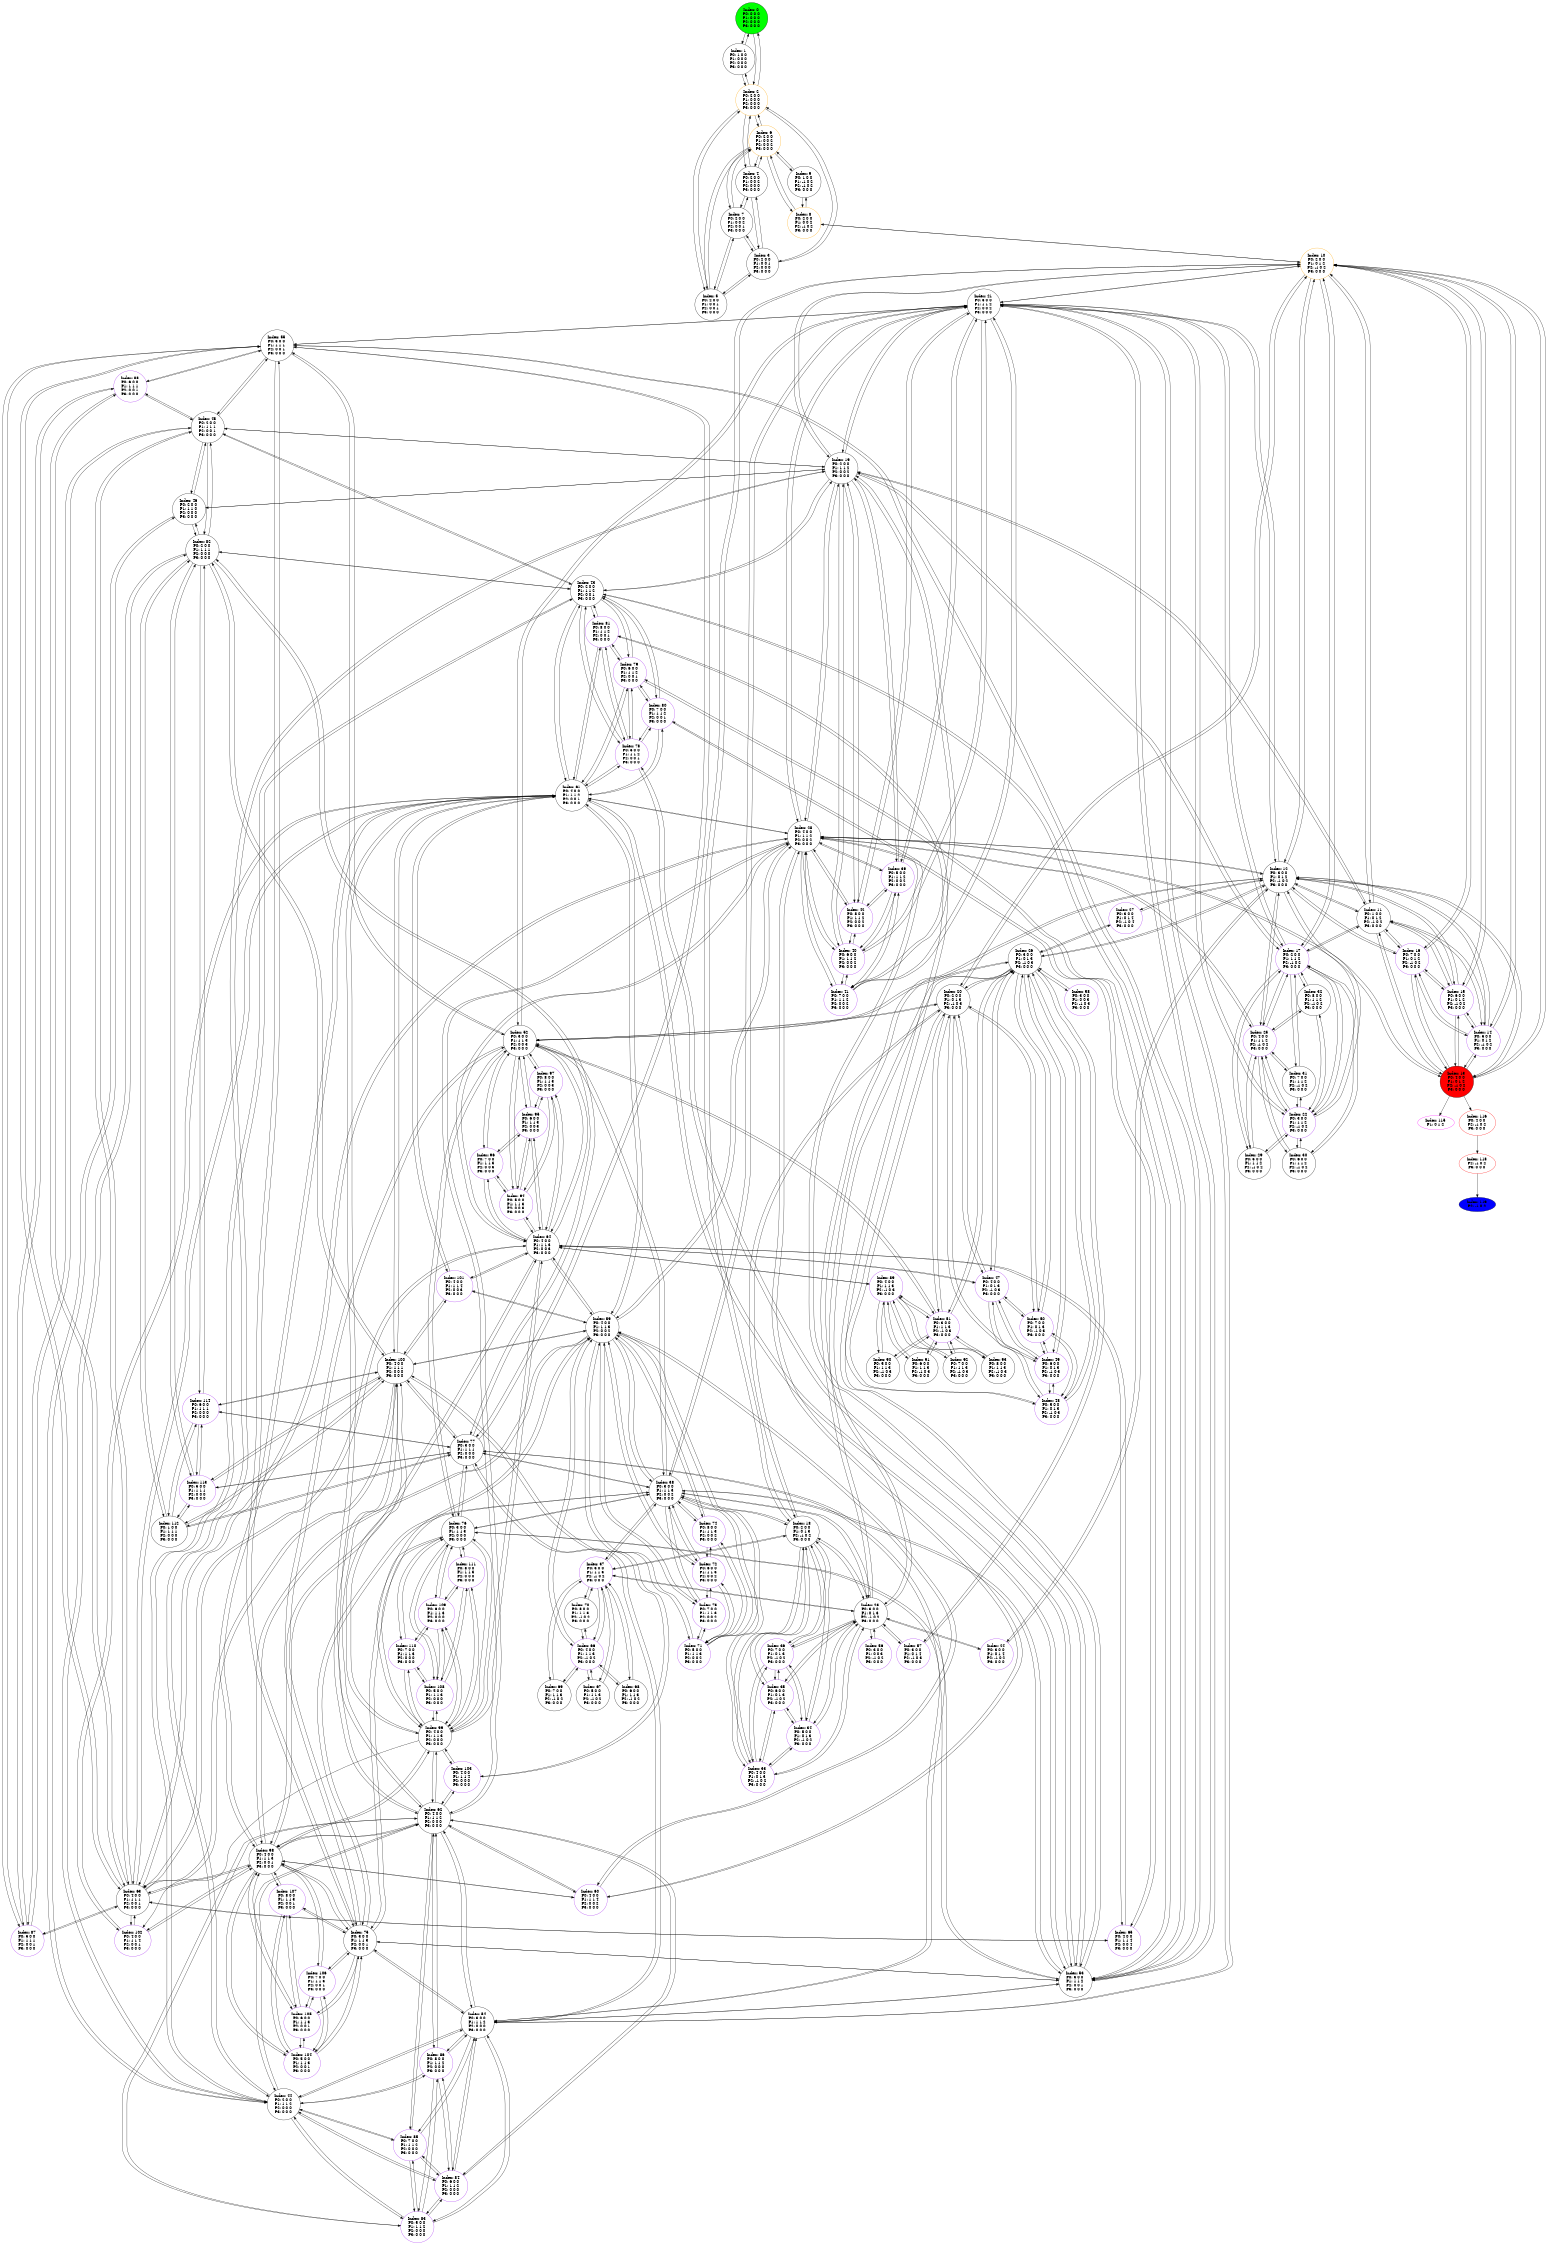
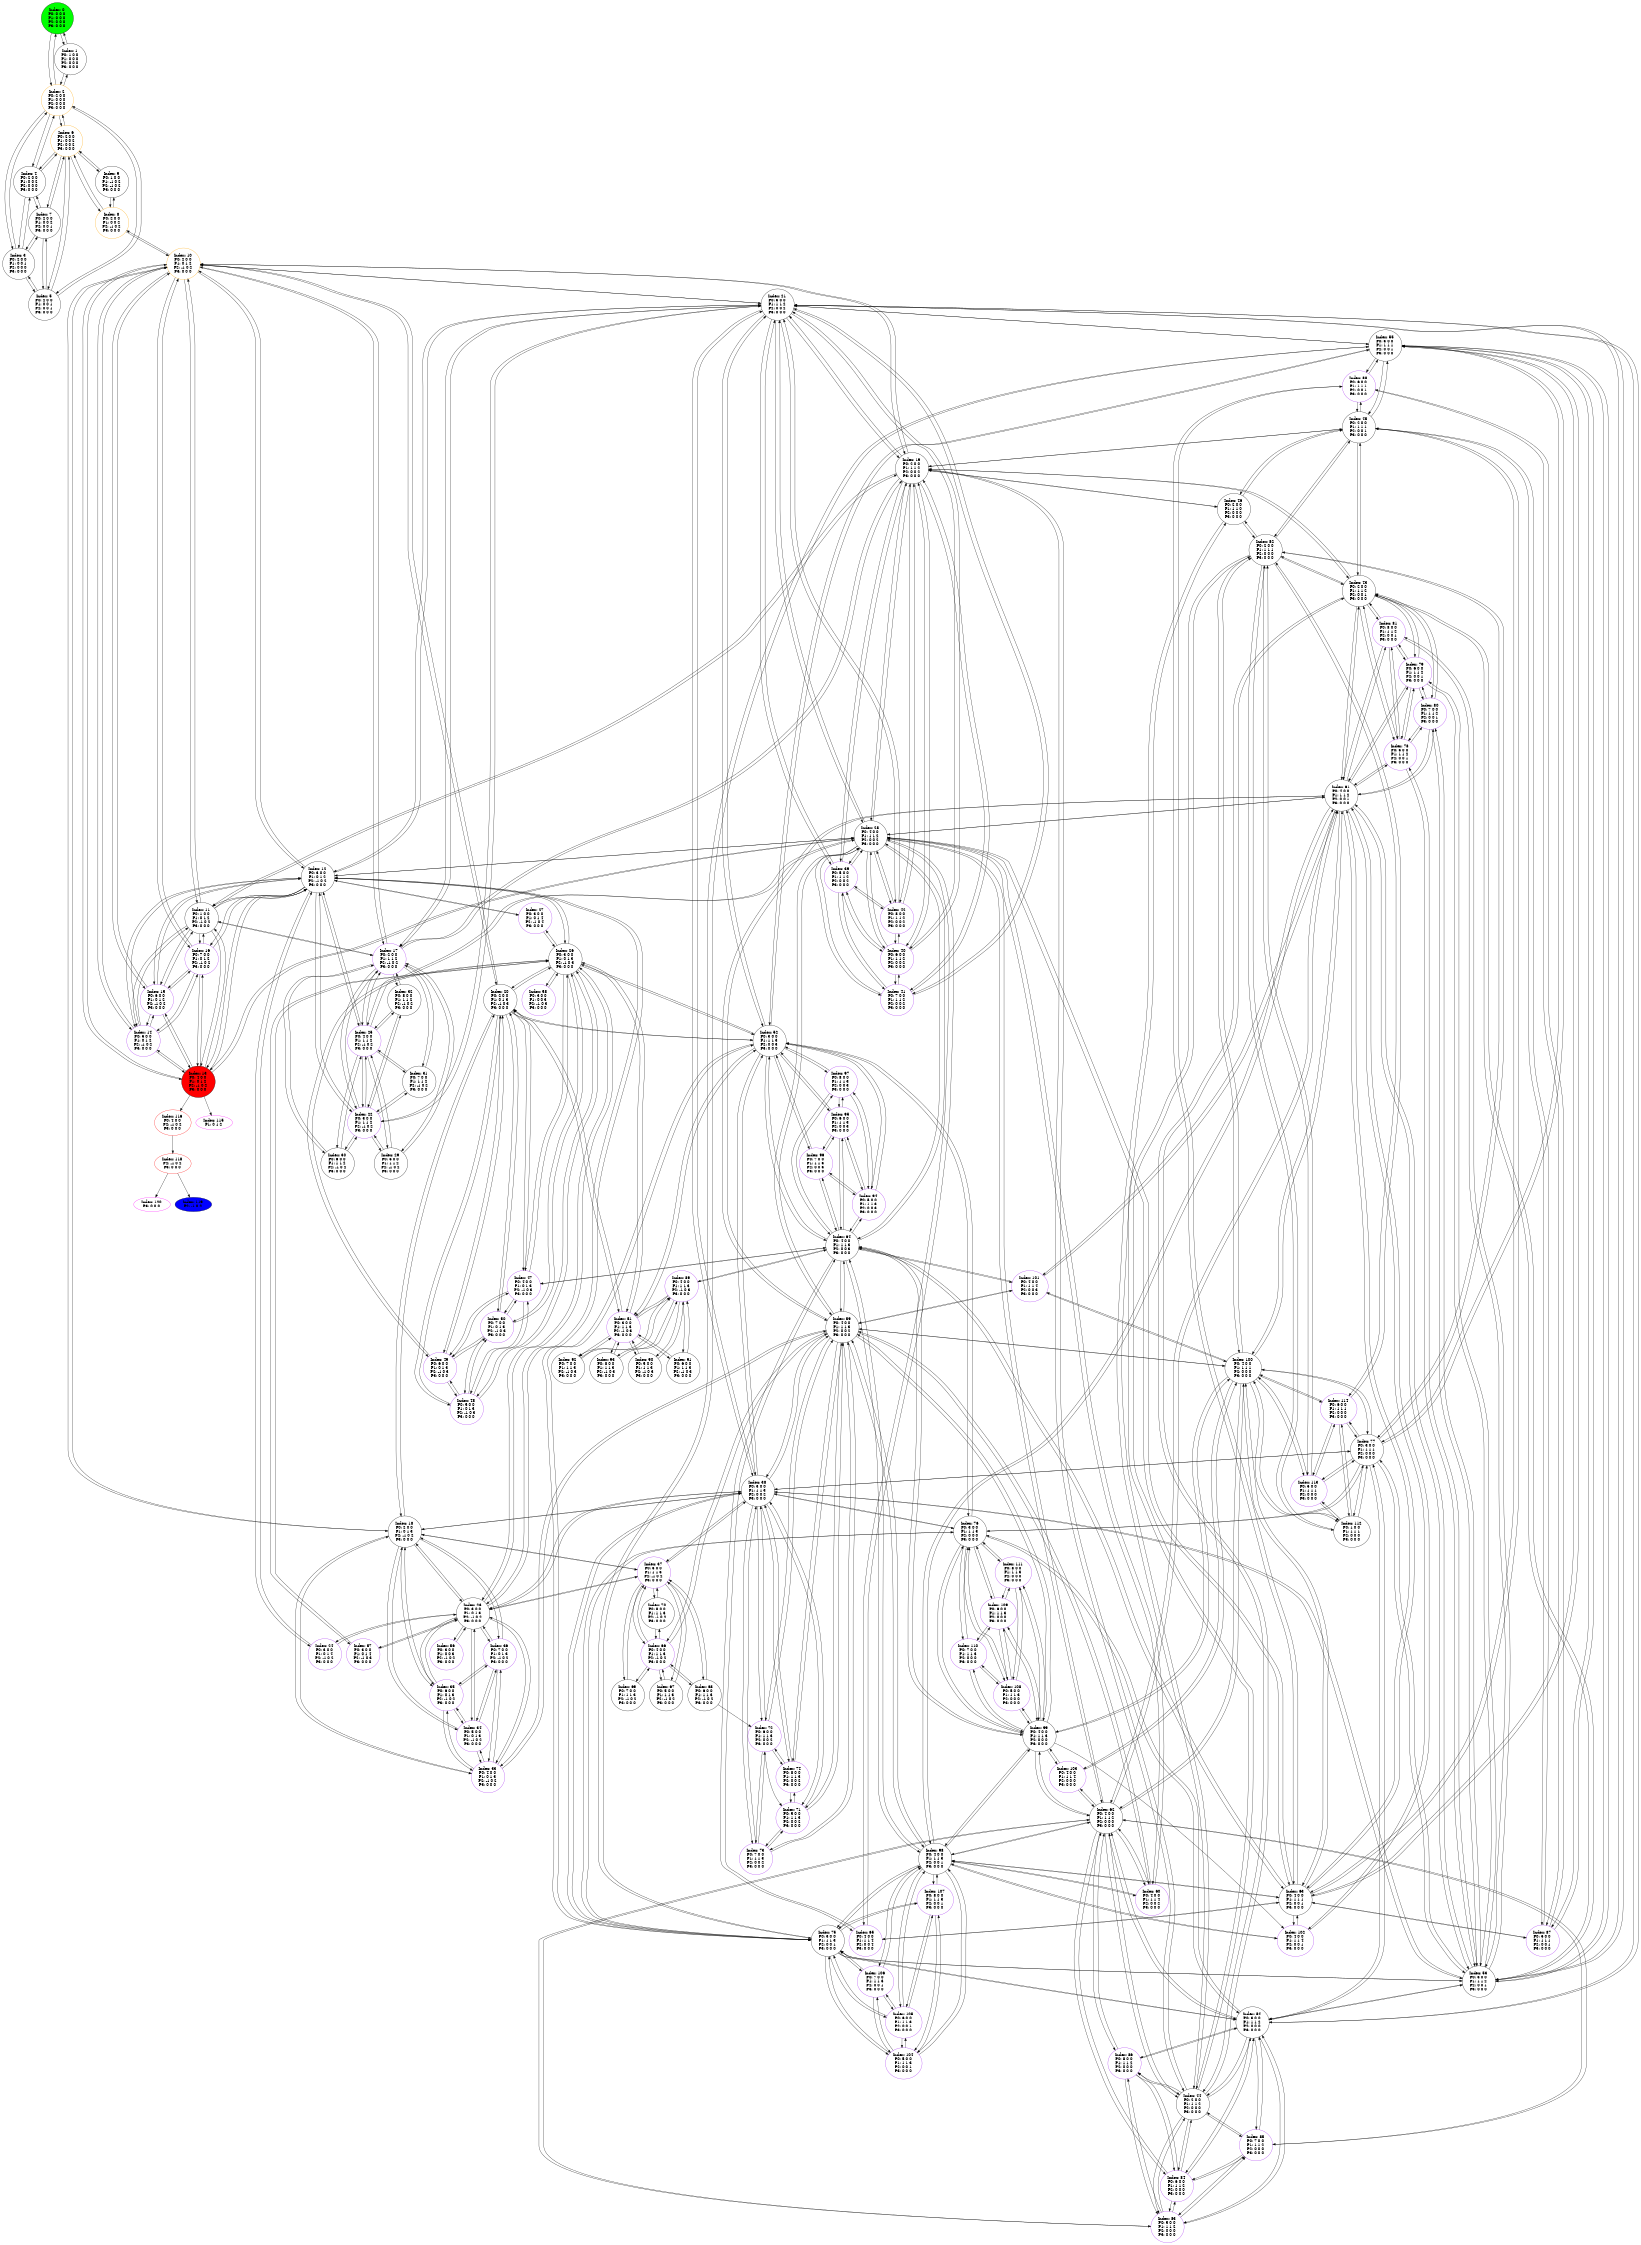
node "Index: 120 P3: 0 0 0": added
edge "Index: 71 P0: 5 0 0 P1: 1 1 3 P2: 0 0 2 P3: 0 0 0" -> "Index: 72 P0: 6 0 0 P1: 1 1 3 P2: 0 0 2 P3: 0 0 0": now "Index: 68 P0: 6 0 0 P1: 1 1 3 P2: -1 0 2 P3: 0 0 0" -> "Index: 72 P0: 6 0 0 P1: 1 1 3 P2: 0 0 2 P3: 0 0 0"
